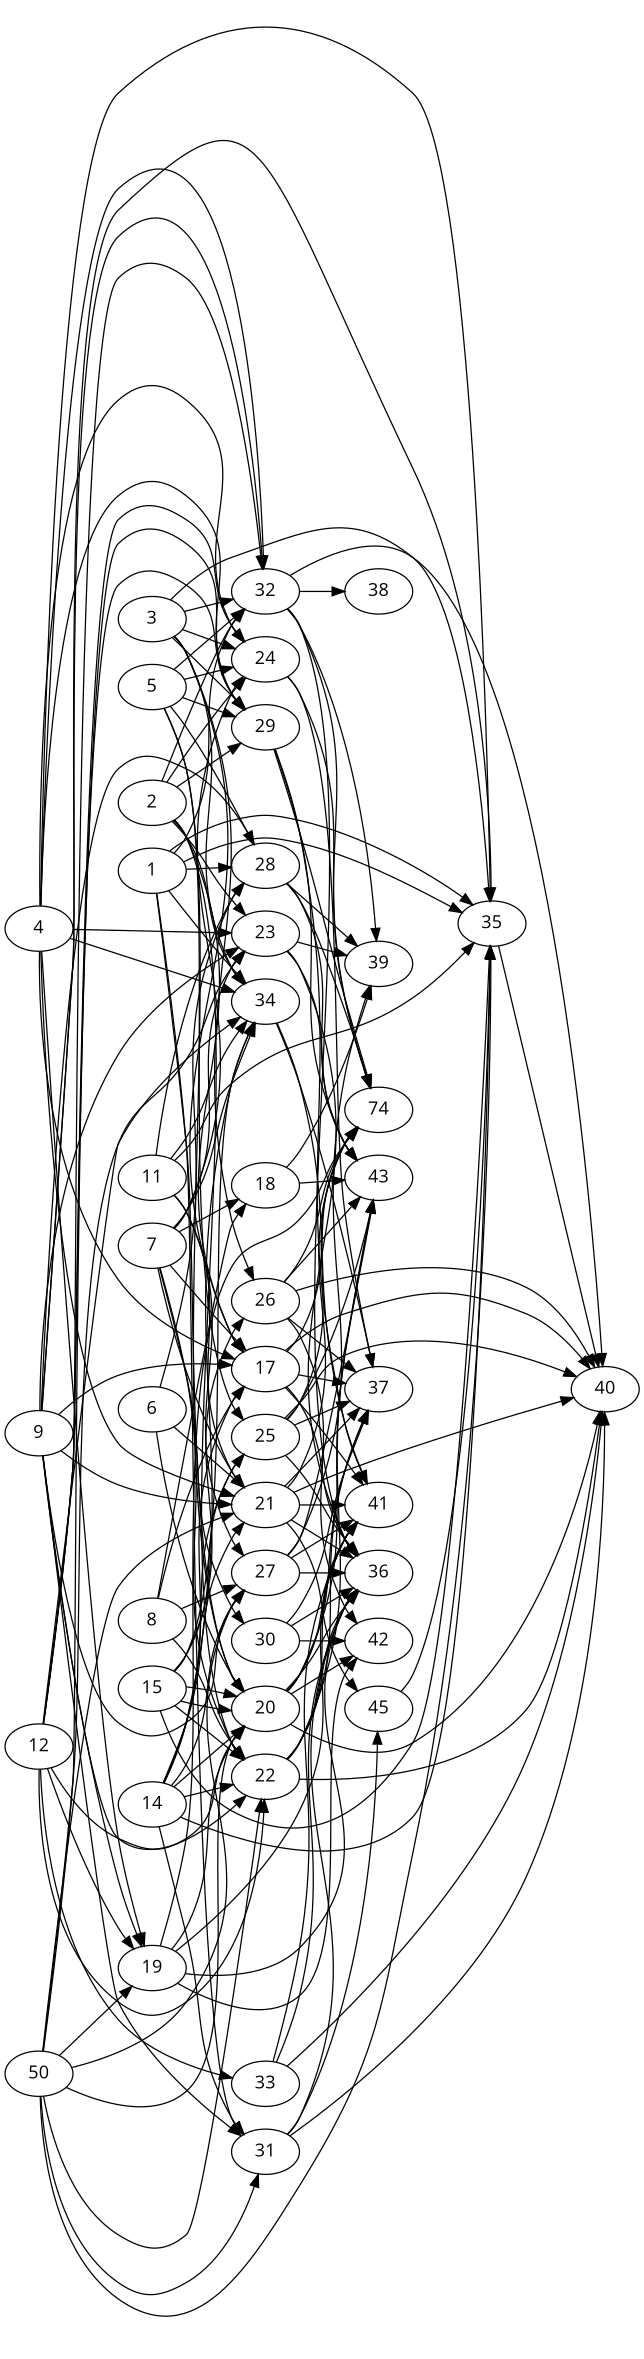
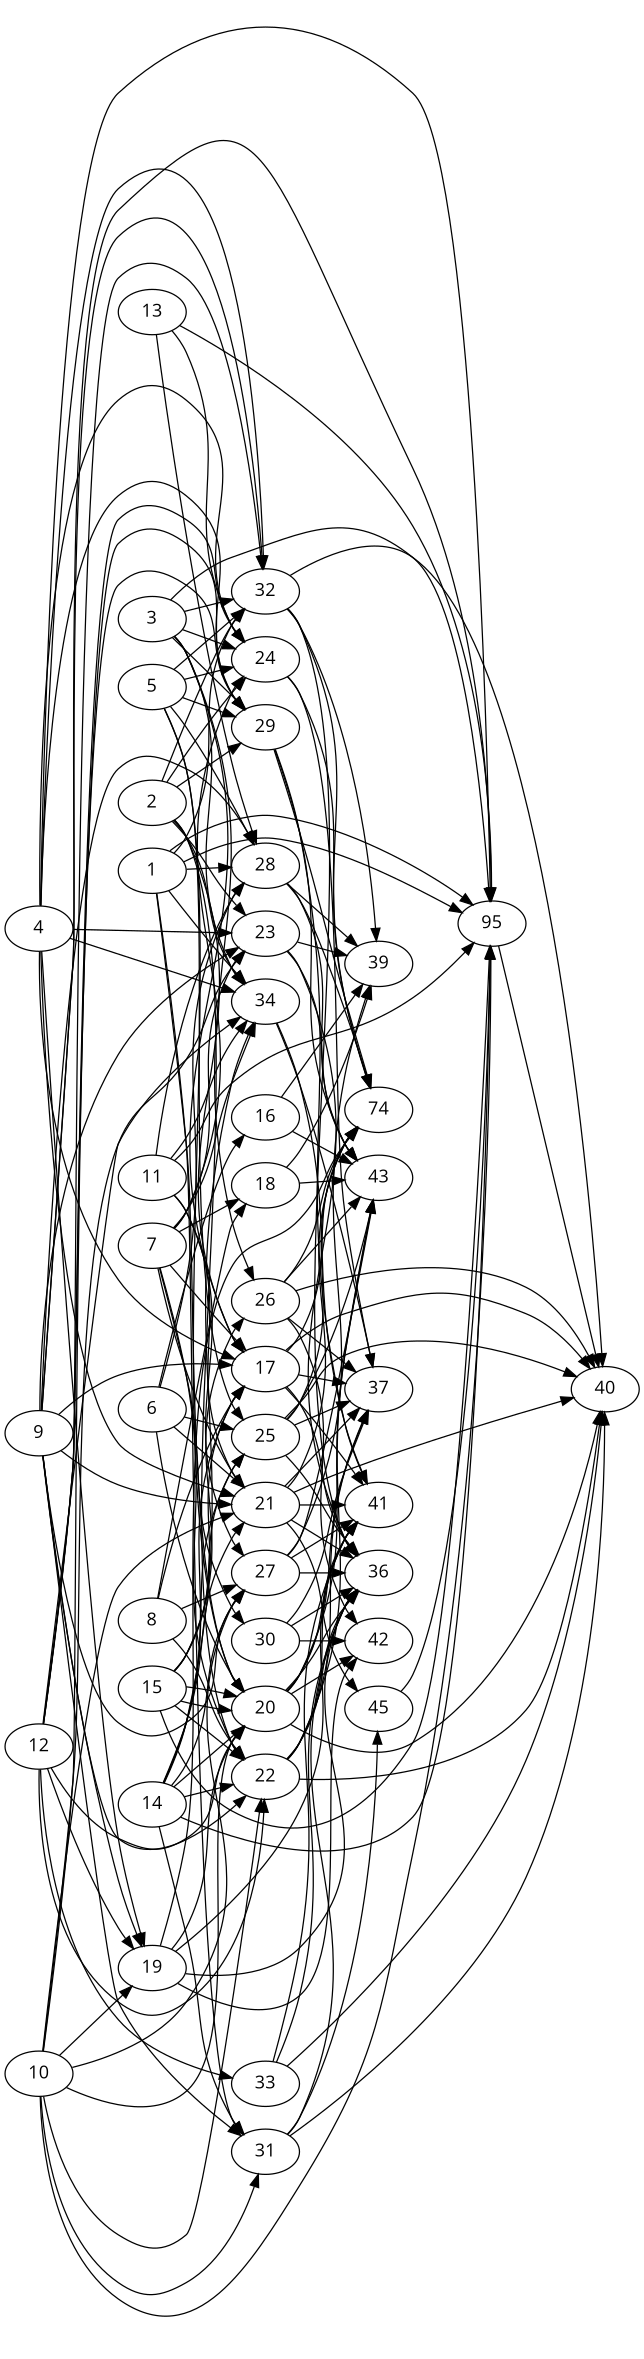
node "13": added
node "38": removed
node "35": label "35" -> "95"
node "16": added
edge "15" -> "34": now "15" -> "17"
edge "6" -> "25": added
node "50": label "50" -> "10"
